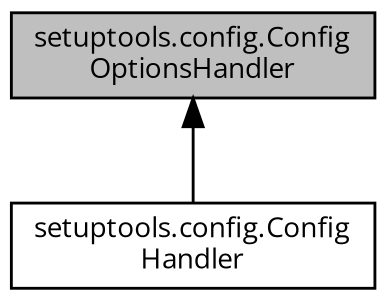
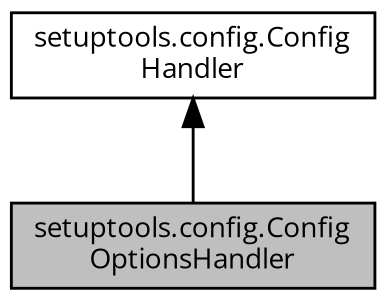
edge "setuptools.config.Config Handler" -> "setuptools.config.Config OptionsHandler": reversed
